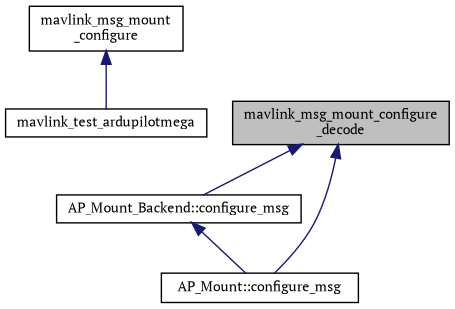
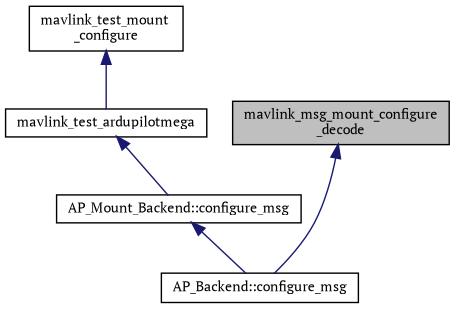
node "mavlink_msg_mount _configure": label "mavlink_msg_mount _configure" -> "mavlink_test_mount _configure"
edge "AP_Mount_Backend::configure_msg" -> "mavlink_msg_mount_configure _decode": now "AP_Mount_Backend::configure_msg" -> "mavlink_test_ardupilotmega"
node "AP_Mount::configure_msg": label "AP_Mount::configure_msg" -> "AP_Backend::configure_msg"
